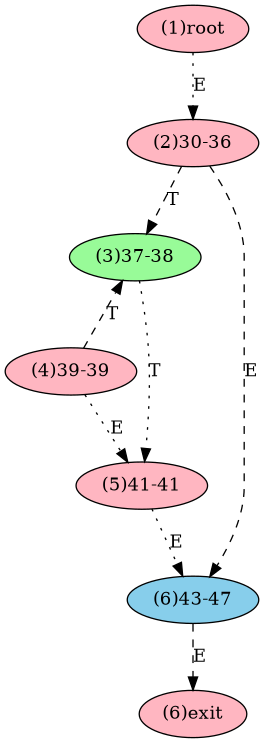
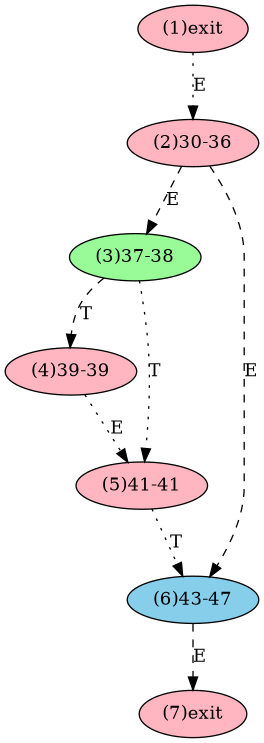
node "(1)root": label "(1)root" -> "(1)exit"
edge "(2)30-36" -> "(3)37-38": label "T" -> "E"
edge "(4)39-39" -> "(3)37-38": reversed
edge "(5)41-41" -> "(6)43-47": label "E" -> "T"
node "(6)exit": label "(6)exit" -> "(7)exit"
